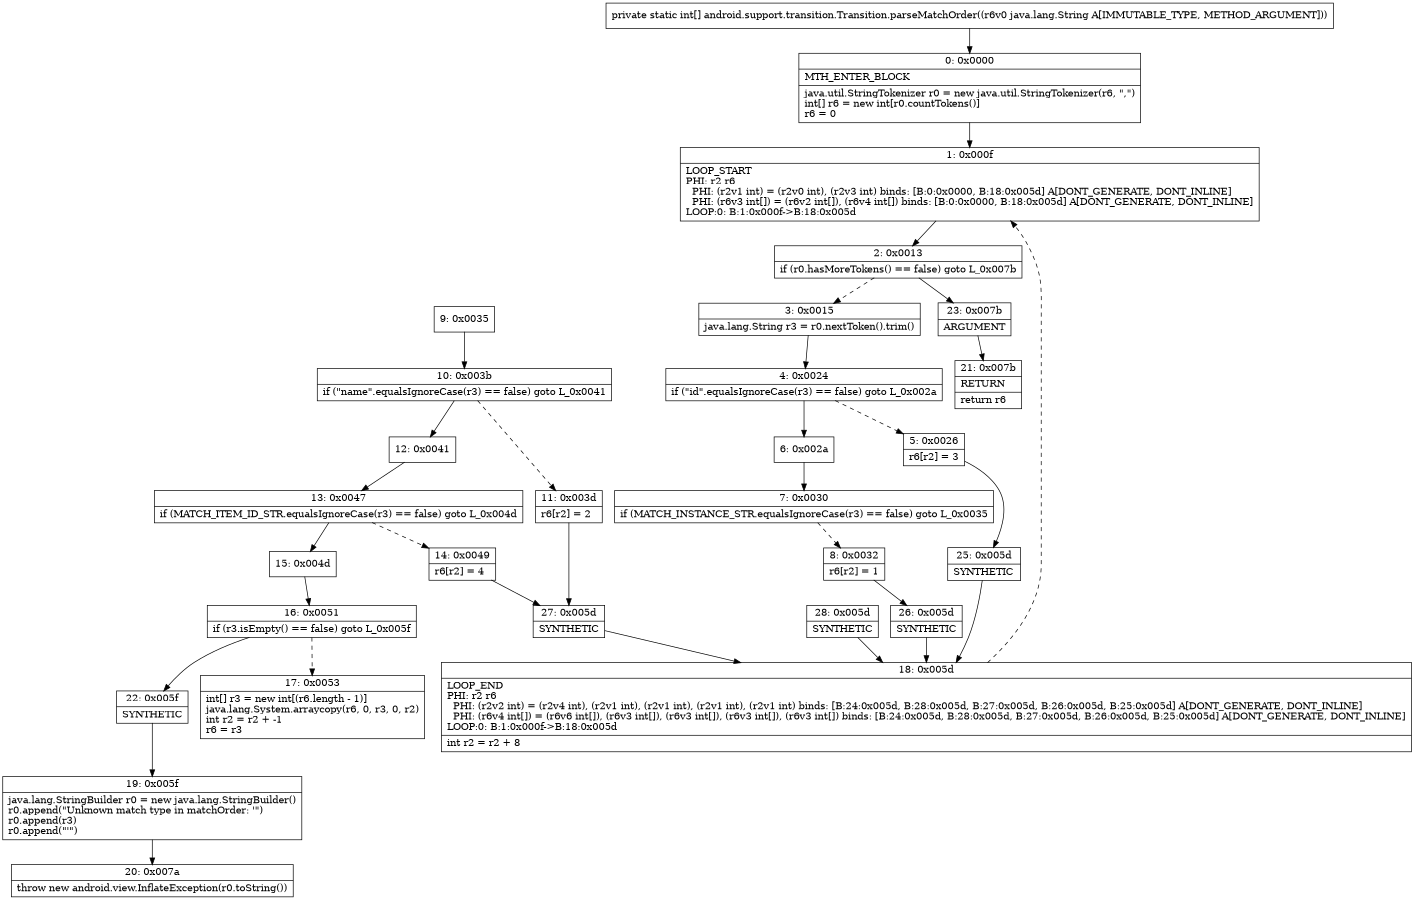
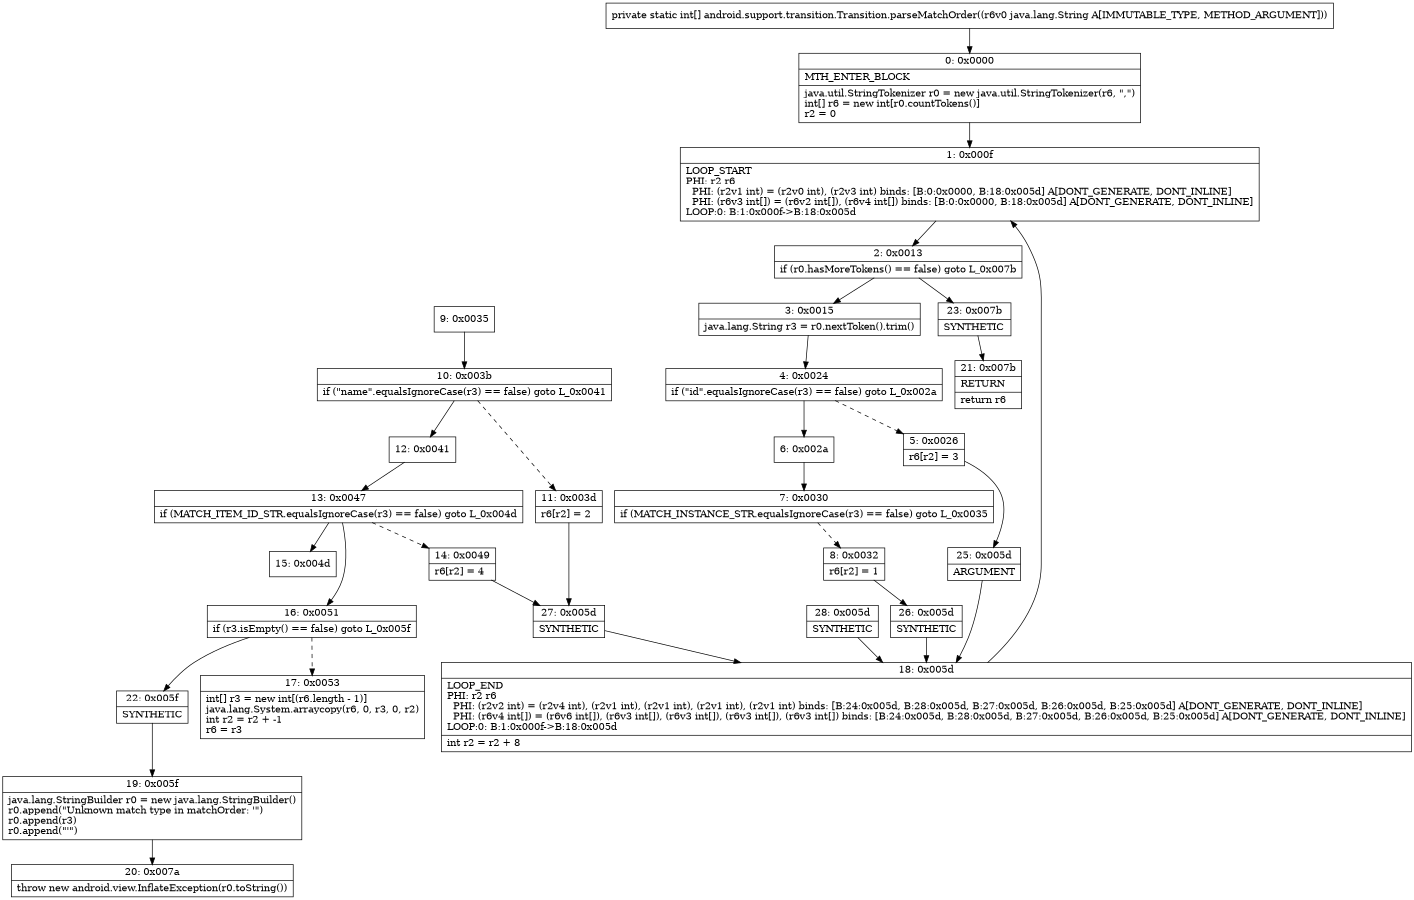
node "0: 0x0000": text "r6 = 0" -> "r2 = 0"
edge "2: 0x0013" -> "3: 0x0015": style dashed -> solid
node "23: 0x007b": text "ARGUMENT" -> "SYNTHETIC"
edge "18: 0x005d" -> "1: 0x000f": style dashed -> solid
node "25: 0x005d": text "SYNTHETIC" -> "ARGUMENT"
edge "15: 0x004d" -> "16: 0x0051": now "13: 0x0047" -> "16: 0x0051"
